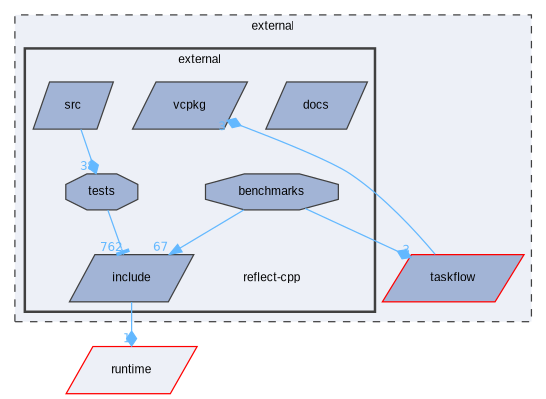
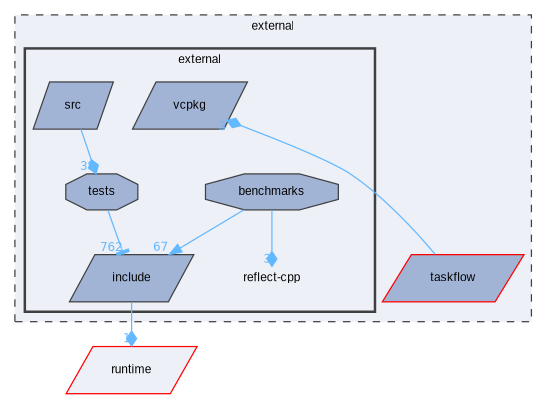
node "docs": removed
edge "benchmarks" -> "taskflow": now "benchmarks" -> "reflect-cpp"
